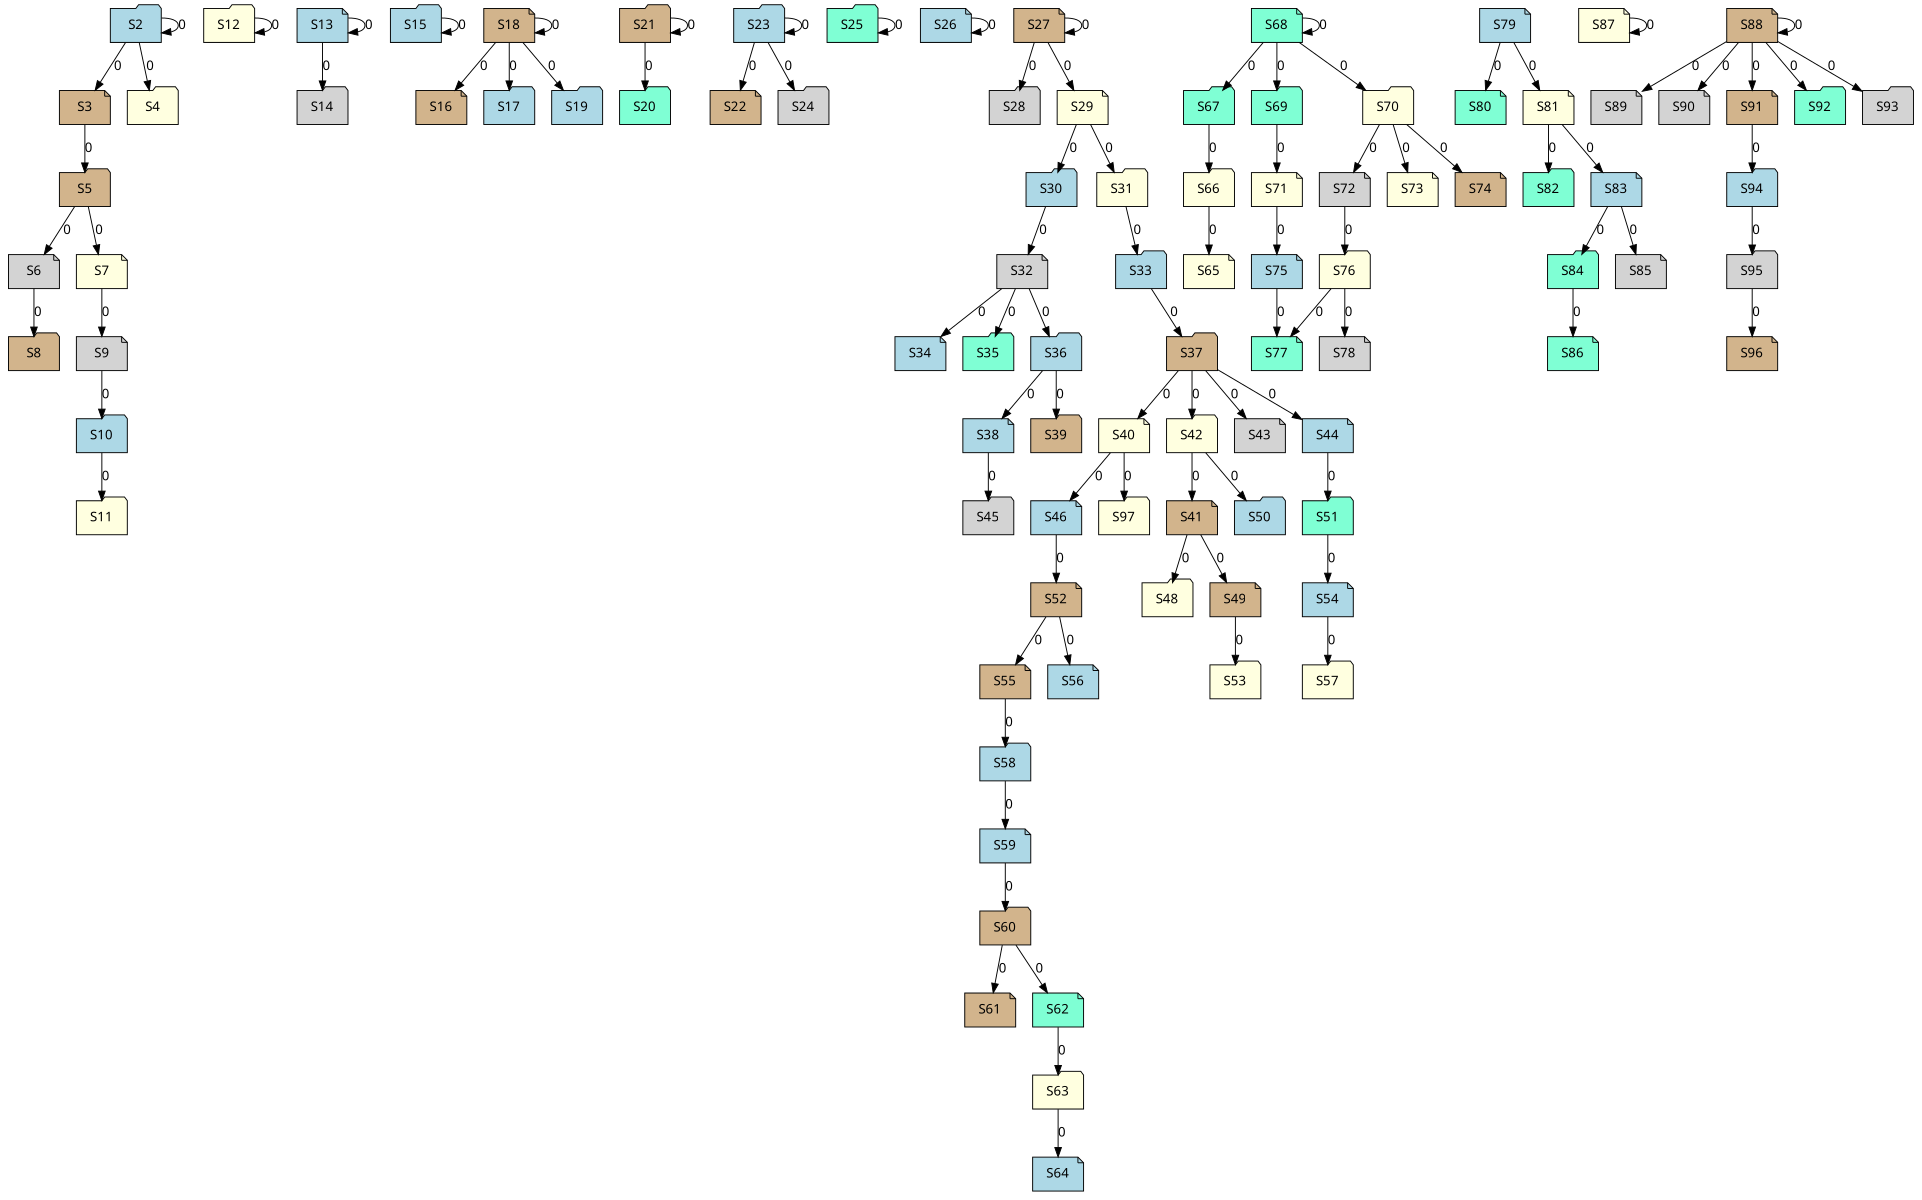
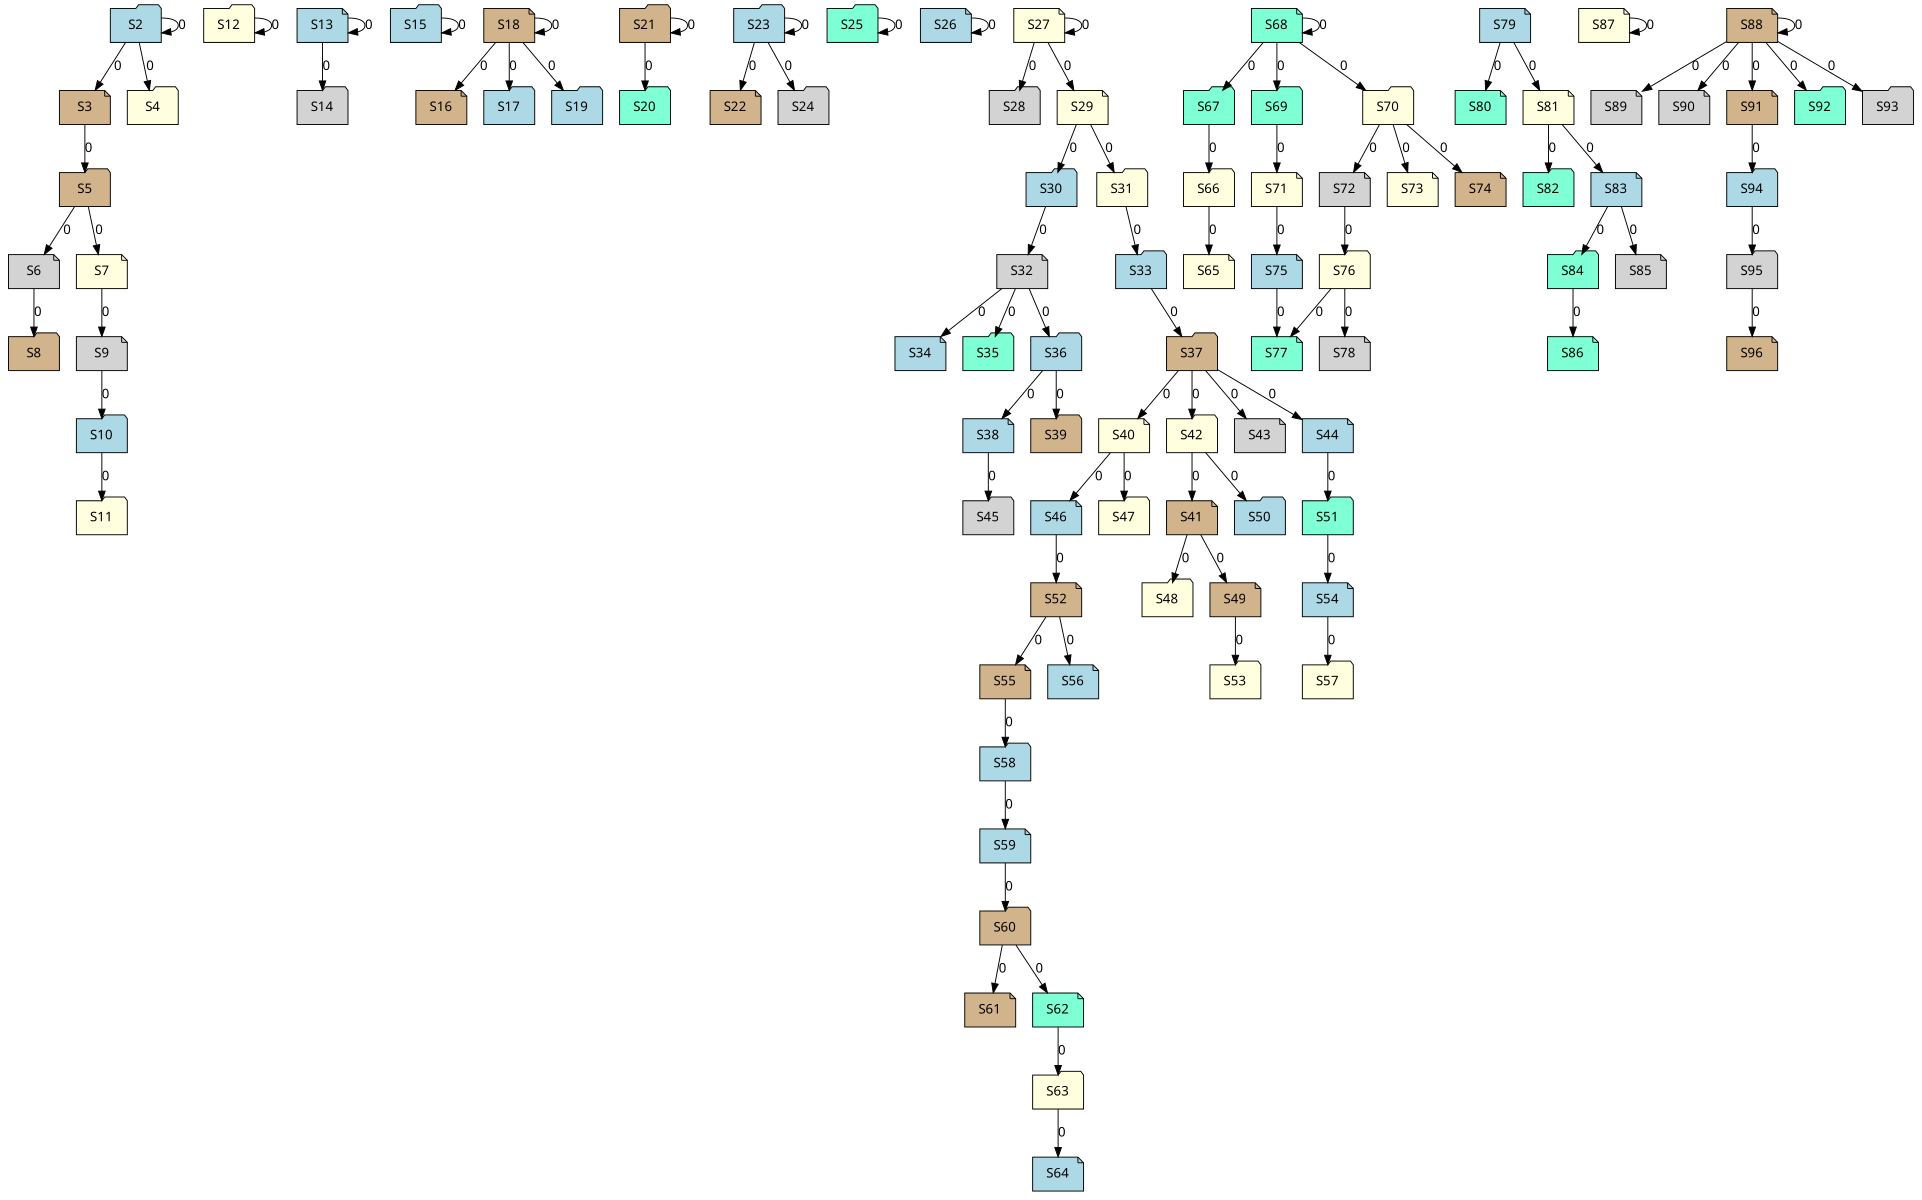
node "S27": fillcolor tan -> lightyellow
node "S97": label "S97" -> "S47"
